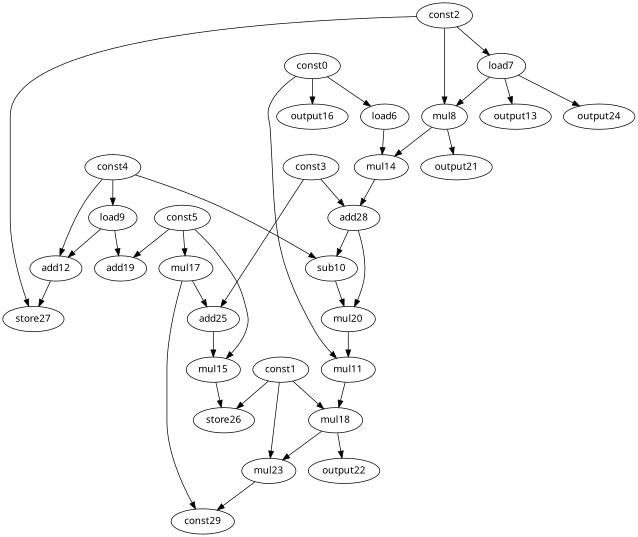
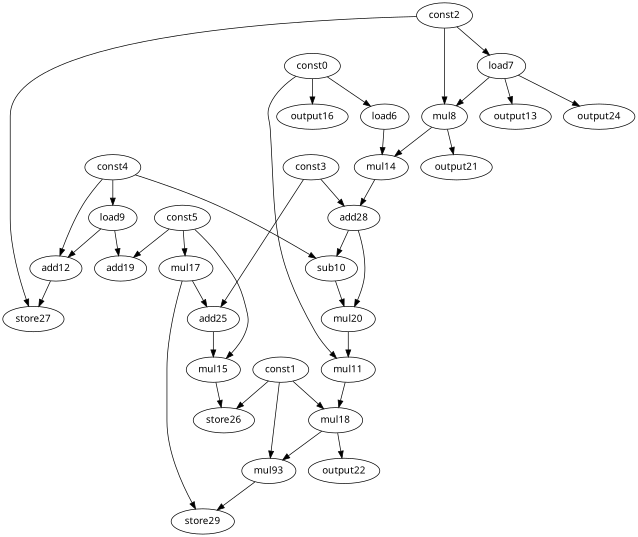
node "mul23": label "mul23" -> "mul93"
node "const29": label "const29" -> "store29"
